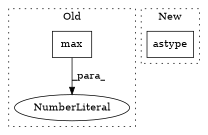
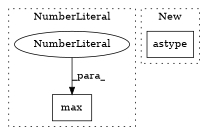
cluster "Old": label "Old" -> "NumberLiteral"
edge "max" -> "NumberLiteral": reversed
